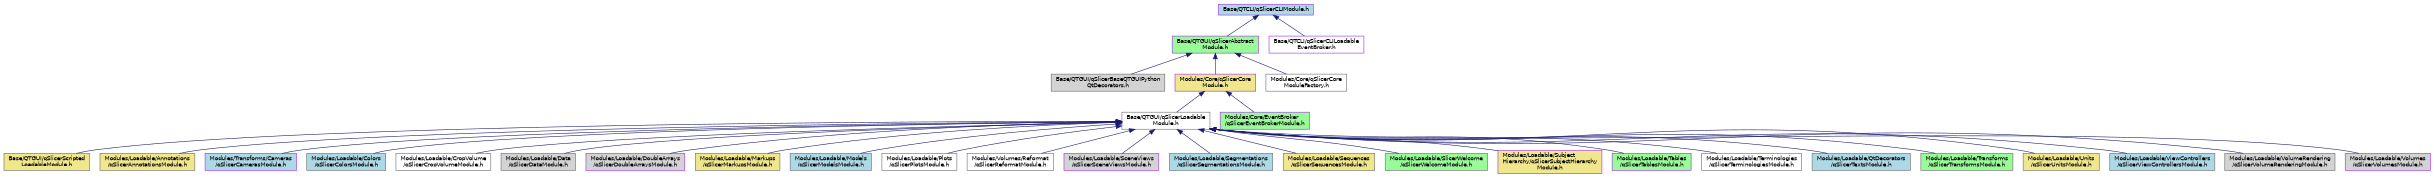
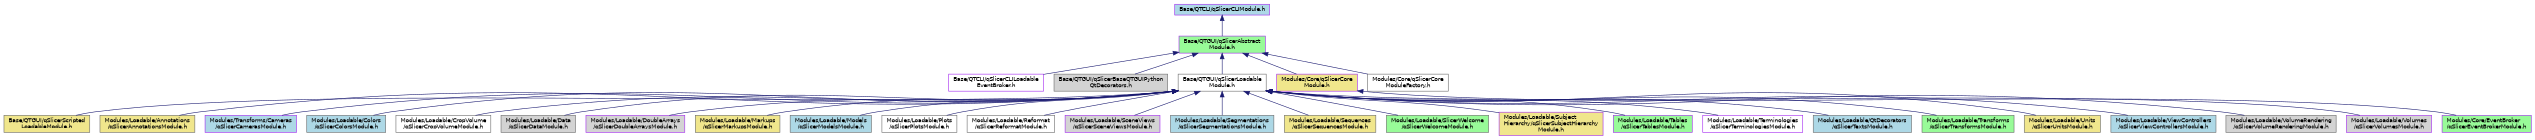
edge "Base/QTCLI/qSlicerCLILoadable EventBroker.h" -> "Base/QTCLI/qSlicerCLIModule.h": now "Base/QTCLI/qSlicerCLILoadable EventBroker.h" -> "Base/QTGUI/qSlicerAbstract Module.h"
edge "Base/QTGUI/qSlicerLoadable Module.h" -> "Modules/Core/qSlicerCore Module.h": now "Base/QTGUI/qSlicerLoadable Module.h" -> "Base/QTGUI/qSlicerAbstract Module.h"
node "Modules/Volumes/Reformat /qSlicerReformatModule.h": label "Modules/Volumes/Reformat /qSlicerReformatModule.h" -> "Modules/Loadable/Reformat /qSlicerReformatModule.h"
node "Modules/Loadable/Terminologies /qSlicerTerminologiesModule.h": color gray40 -> purple
